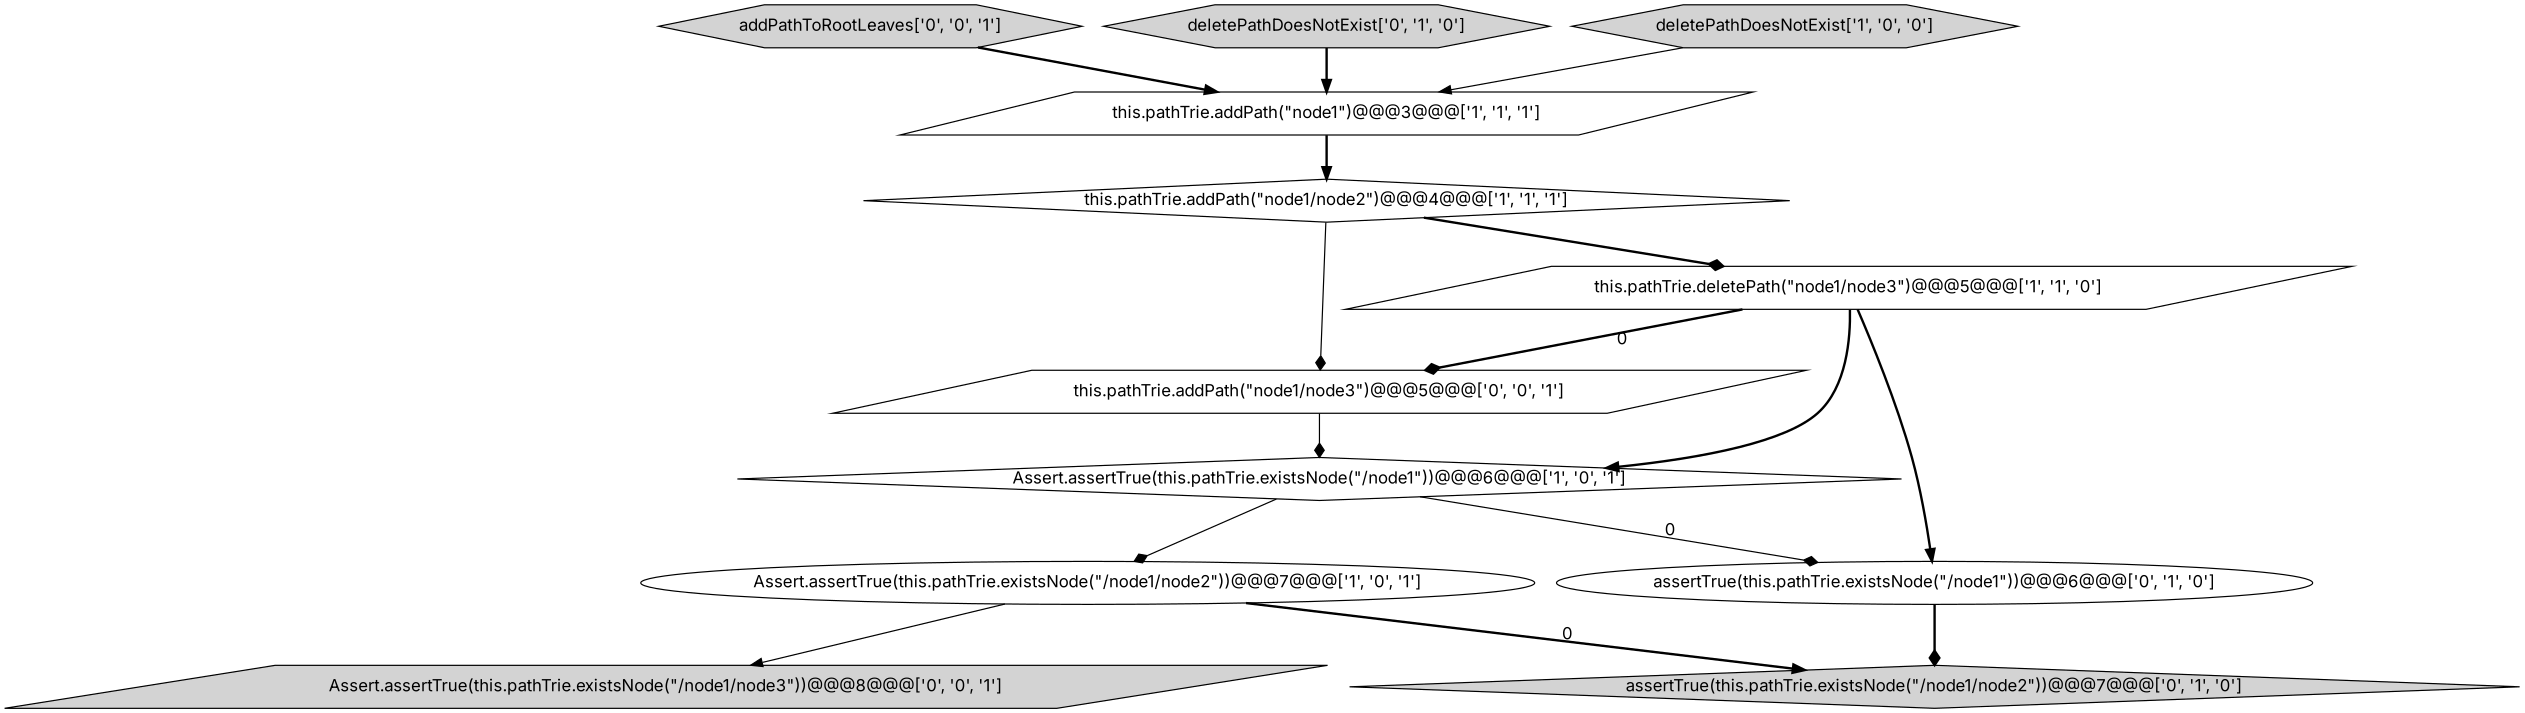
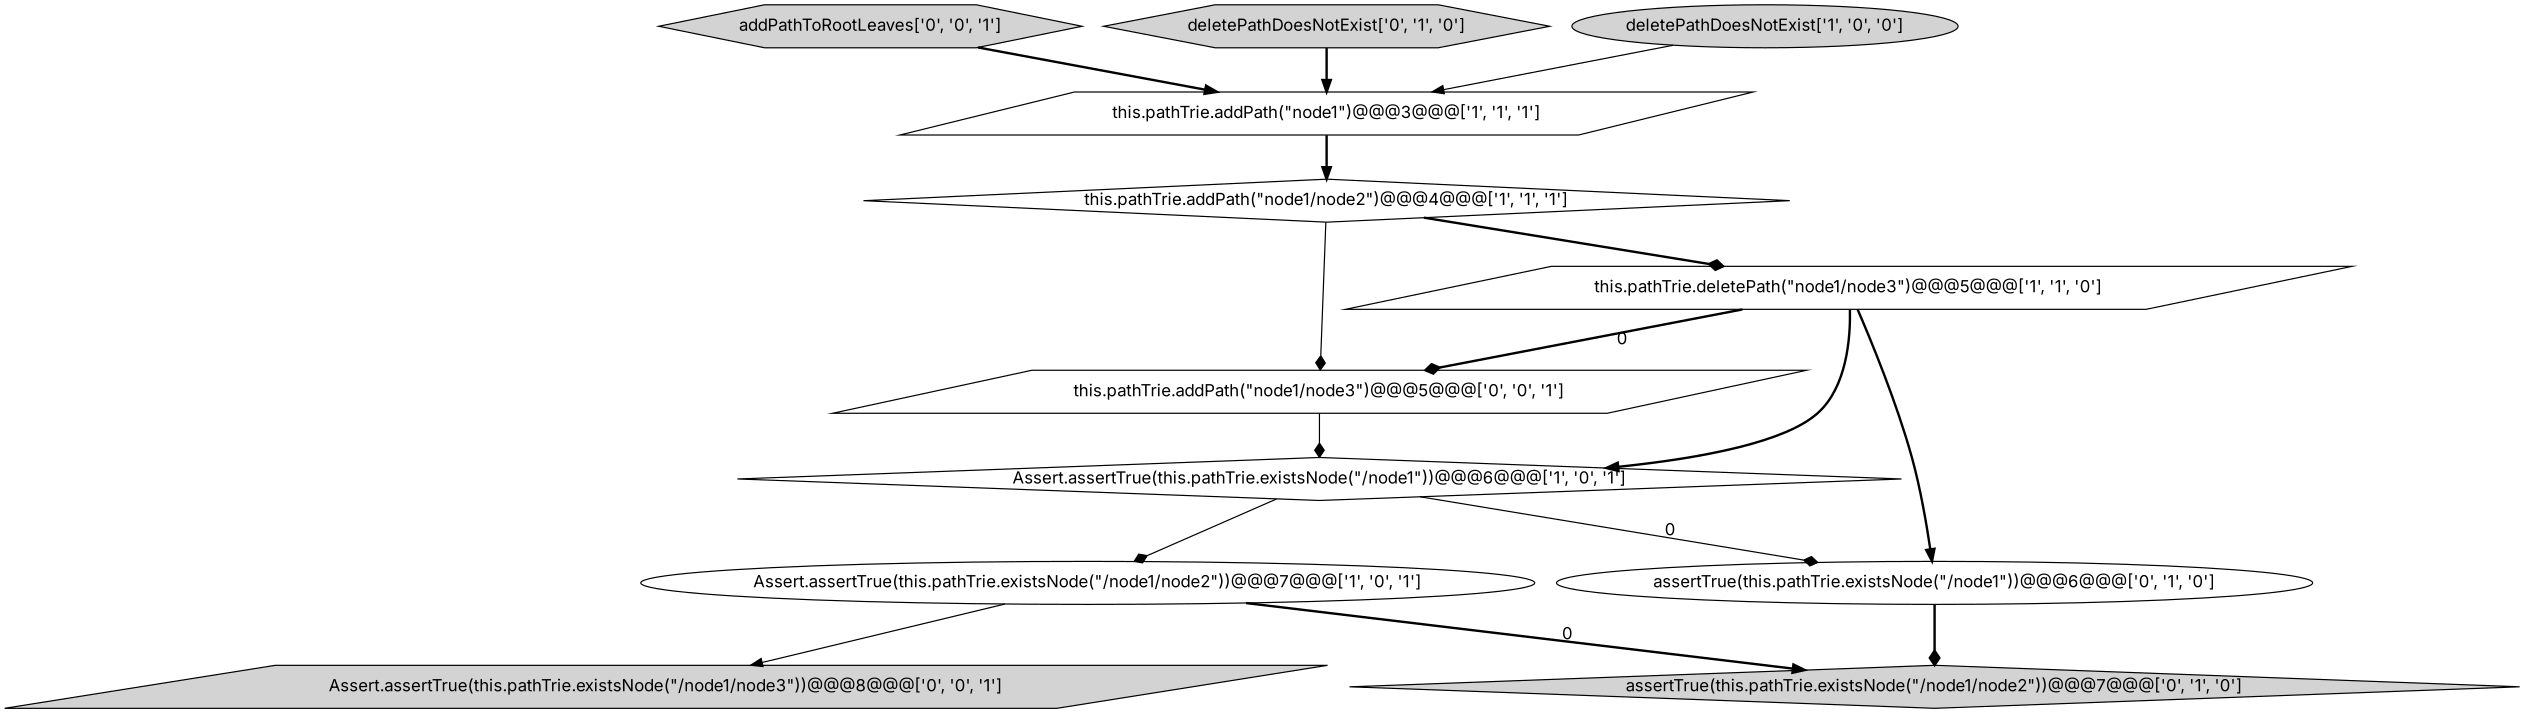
node "deletePathDoesNotExist['1', '0', '0']": shape hexagon -> ellipse
